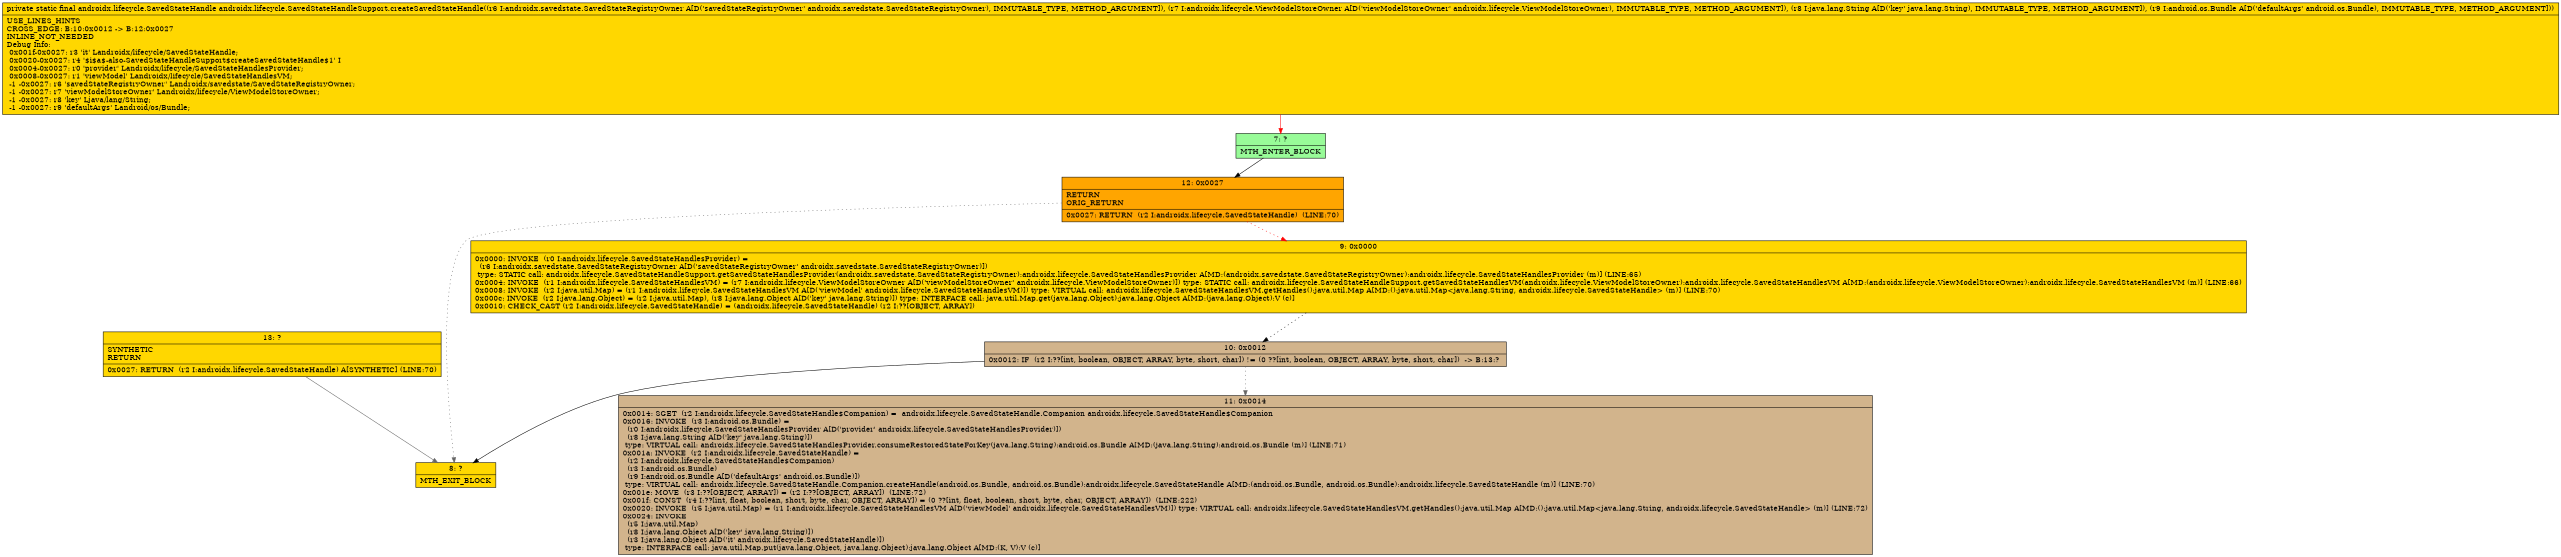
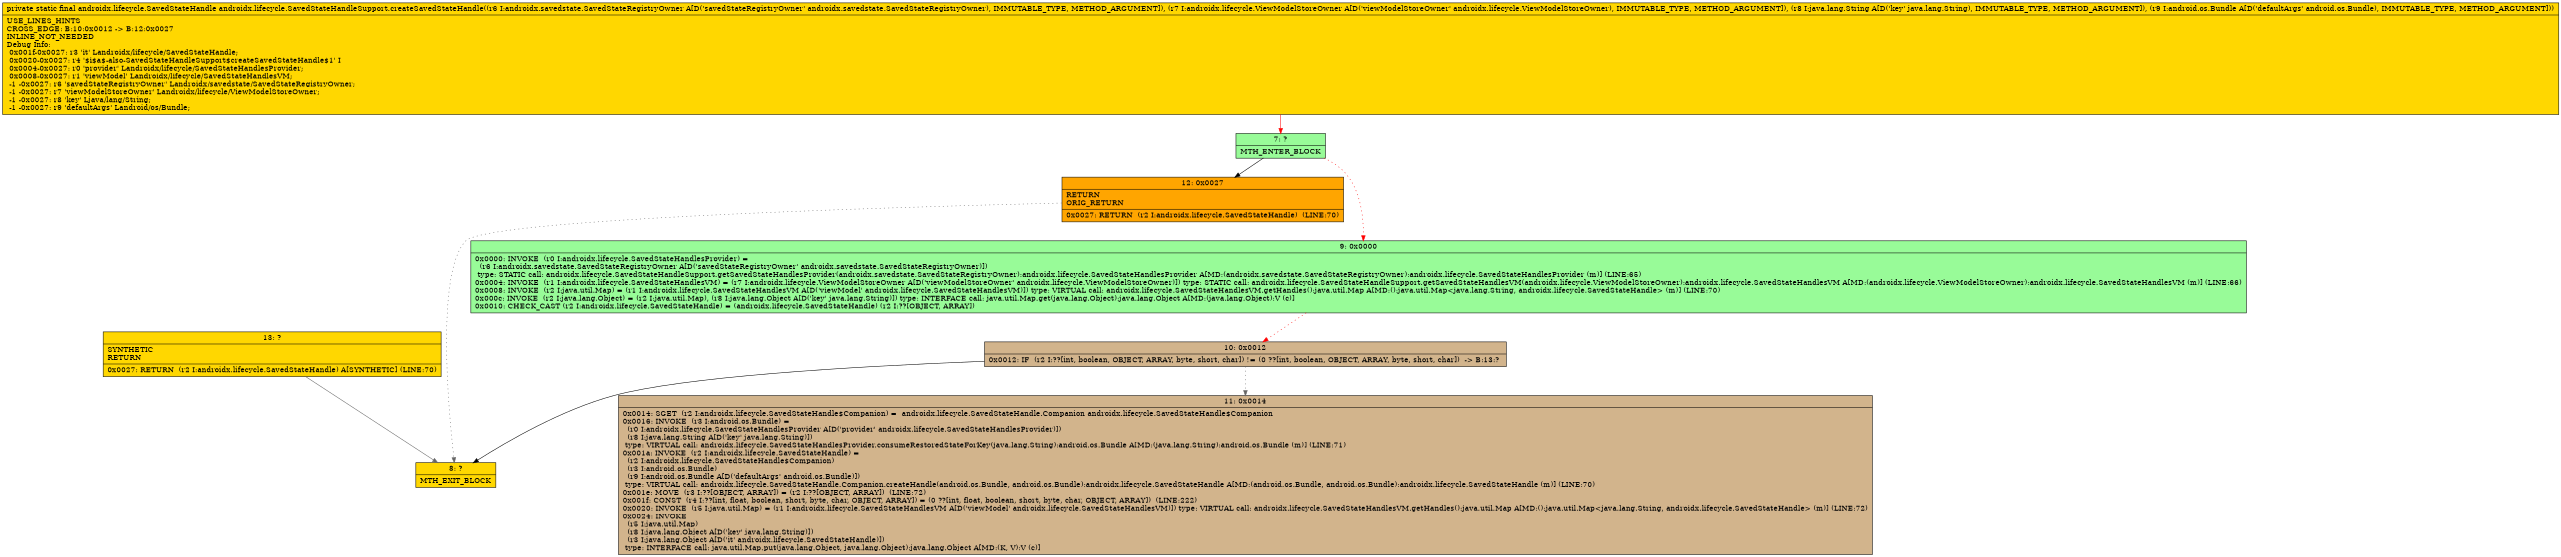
edge "12: 0x0027" -> "9: 0x0000": now "7: ?" -> "9: 0x0000"
node "9: 0x0000": fillcolor gold -> palegreen
edge "9: 0x0000" -> "10: 0x0012": color black -> red
